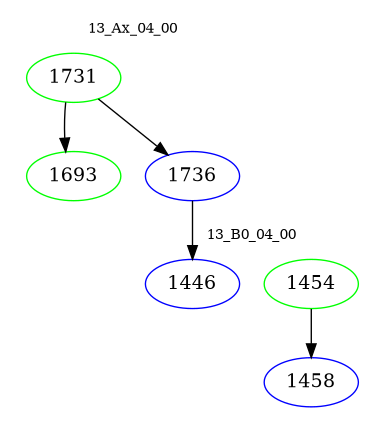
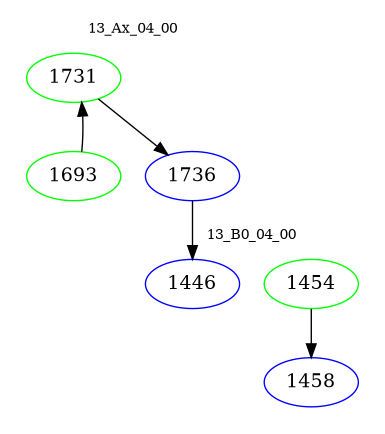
edge "1731" -> "1693": reversed
